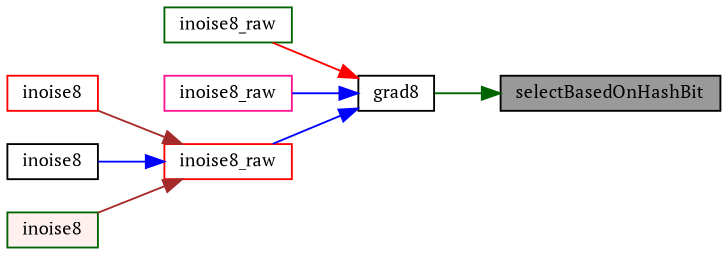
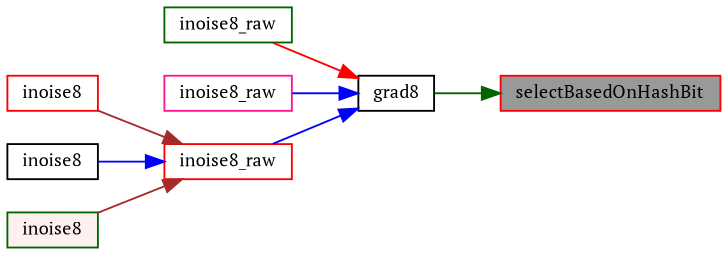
node "selectBasedOnHashBit": color black -> red
